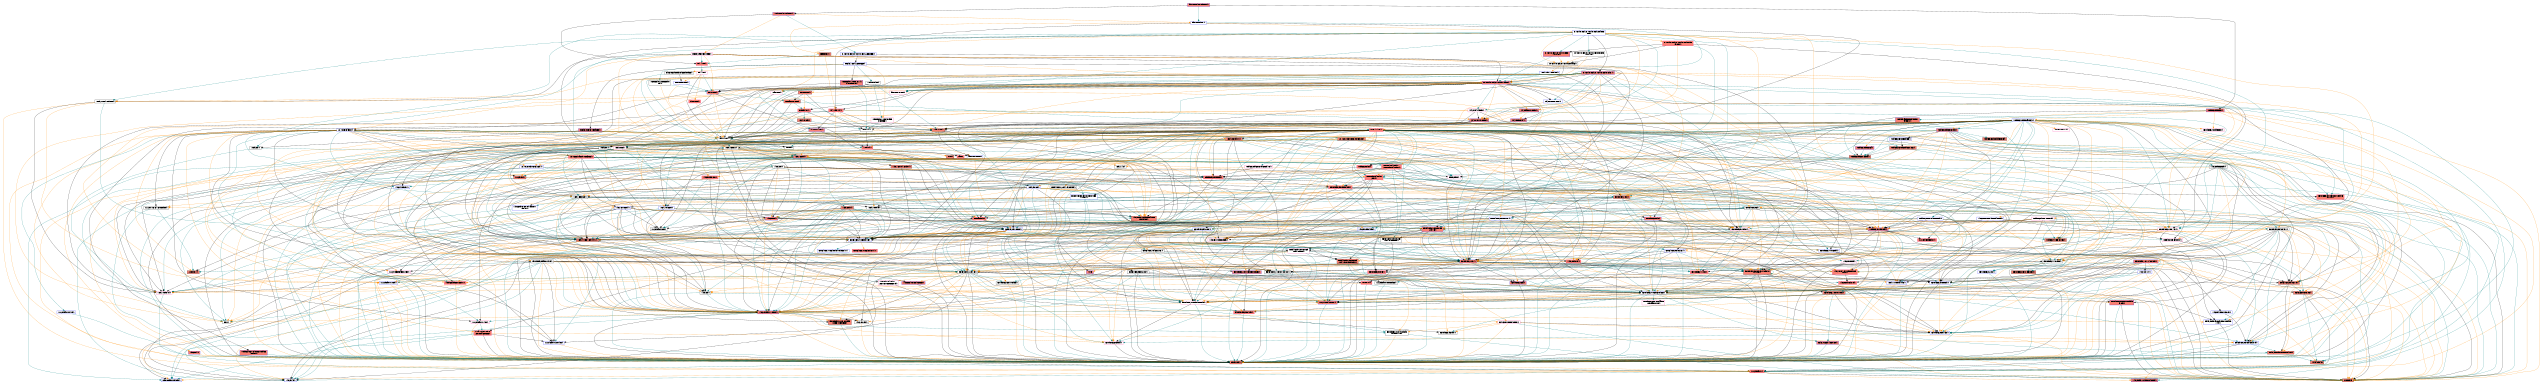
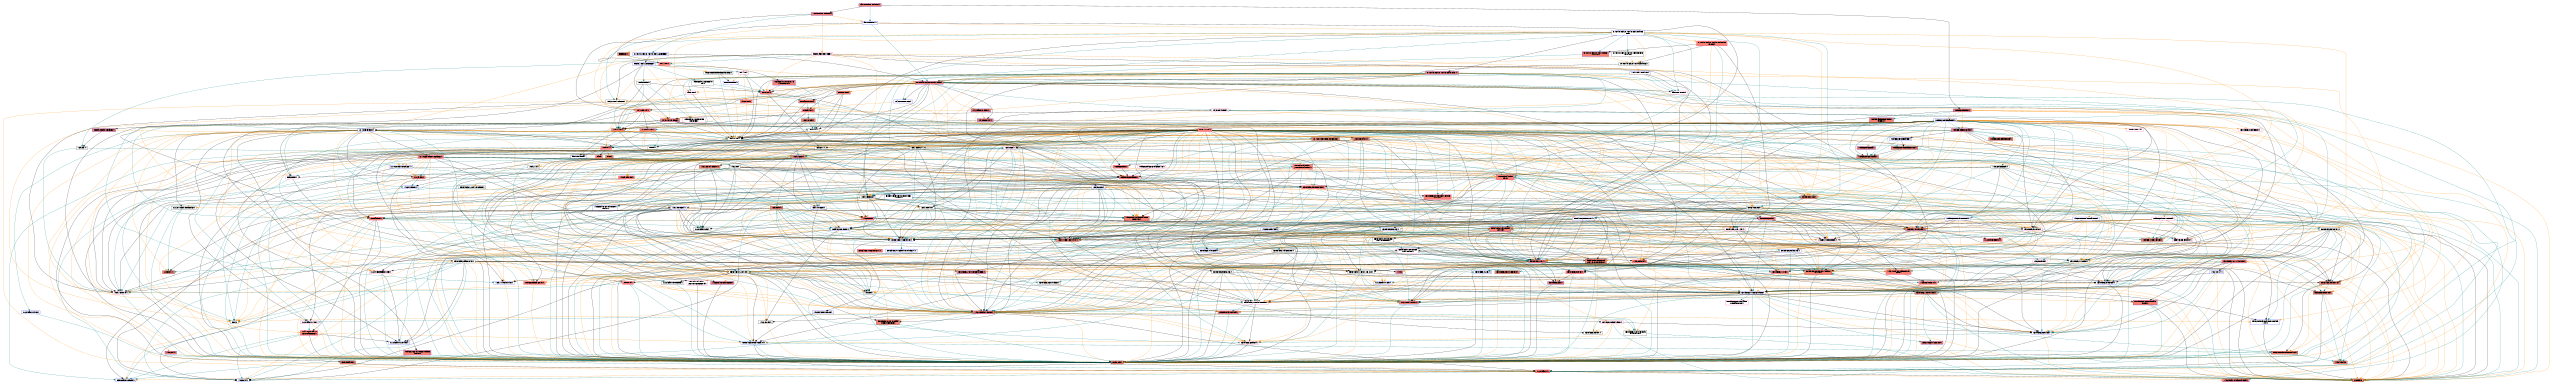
edge "CoreFwd.h" -> "Math/MathFwd.h": color darkorange -> teal
edge "Misc/AssertionMacros.h" -> "String/FormatStringSan.h": color darkorange -> black
node "EngineDefines.h": added
